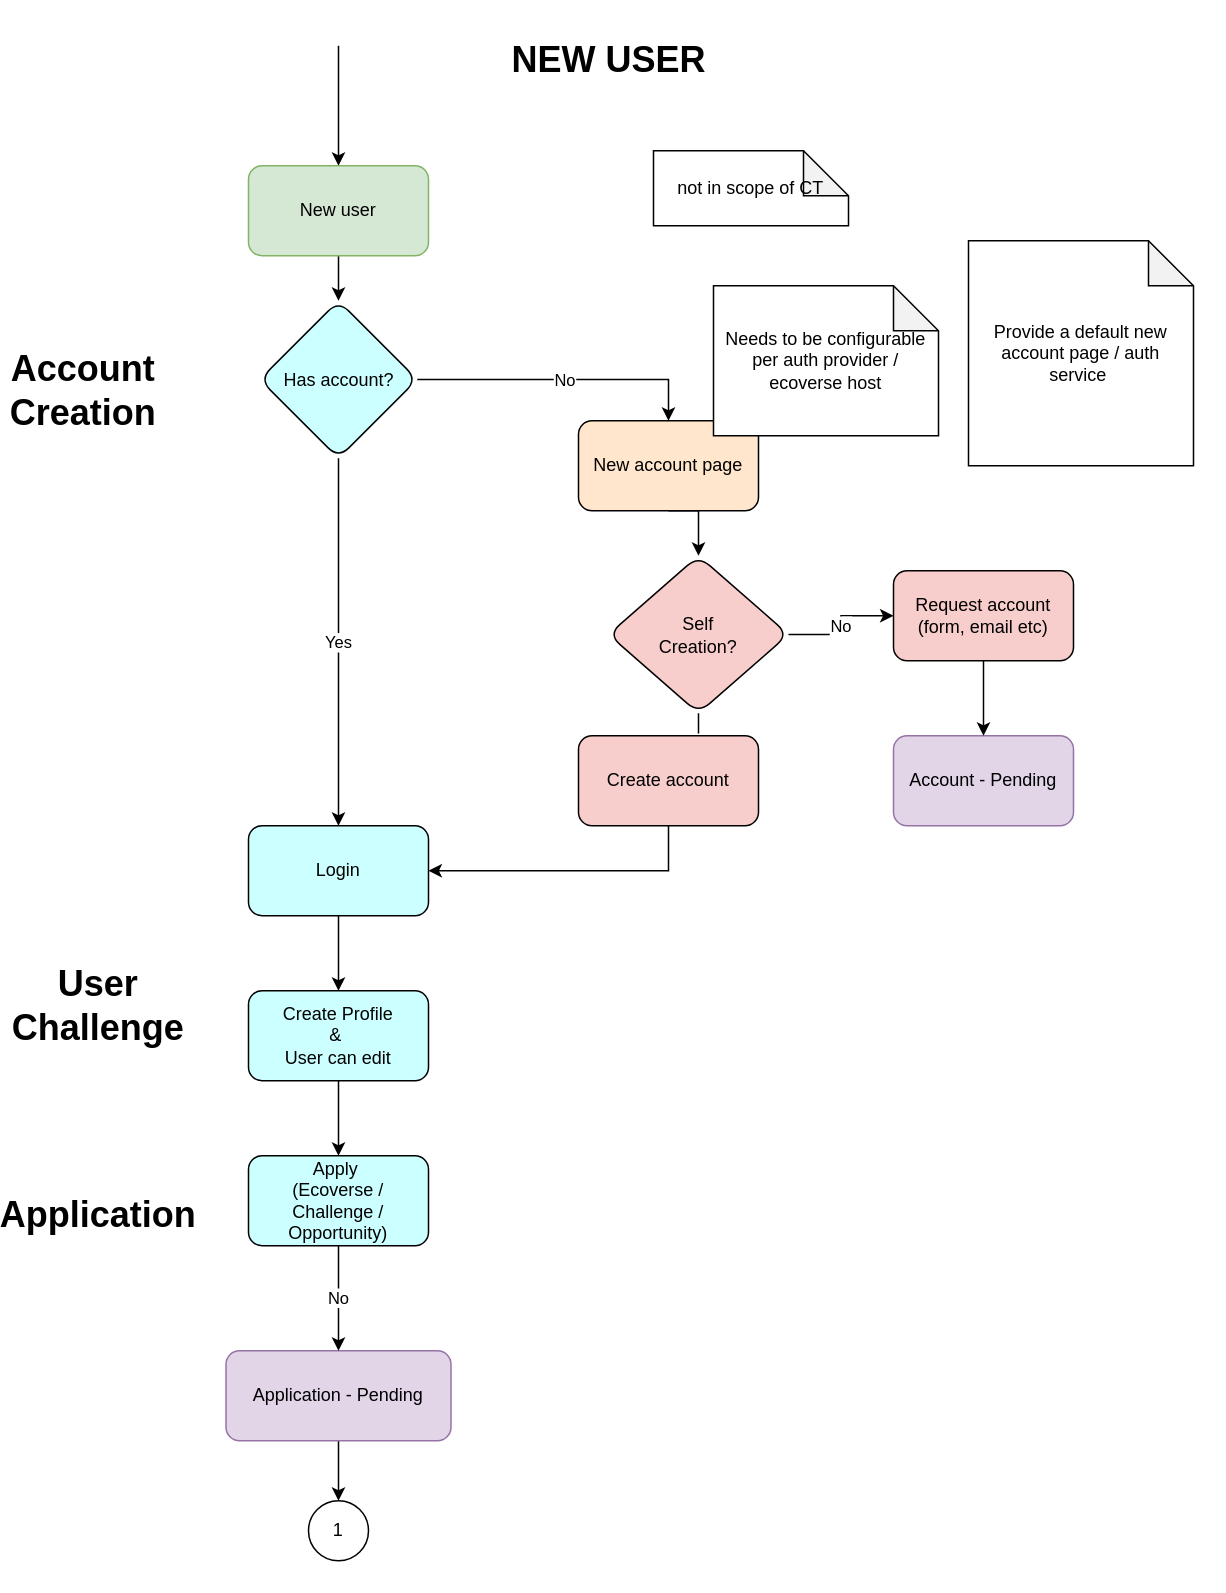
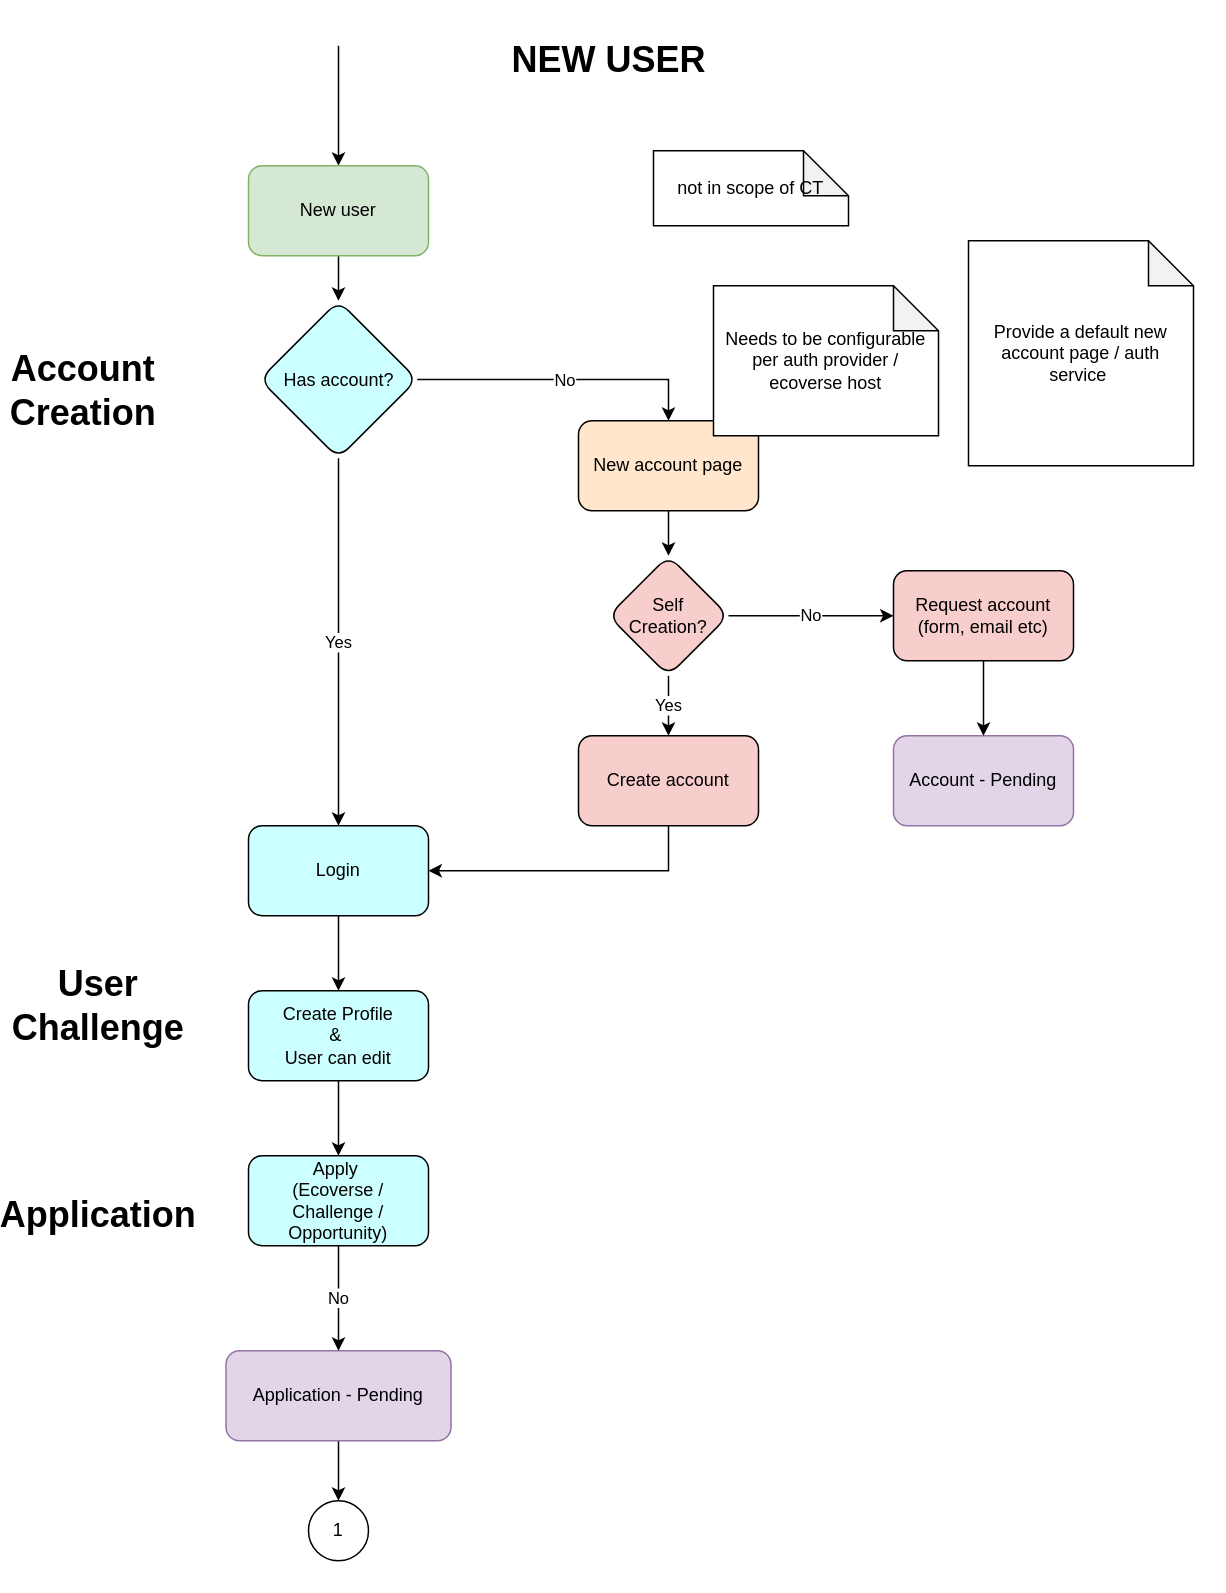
node "Self Creation?": size 180x158 -> 120x120
